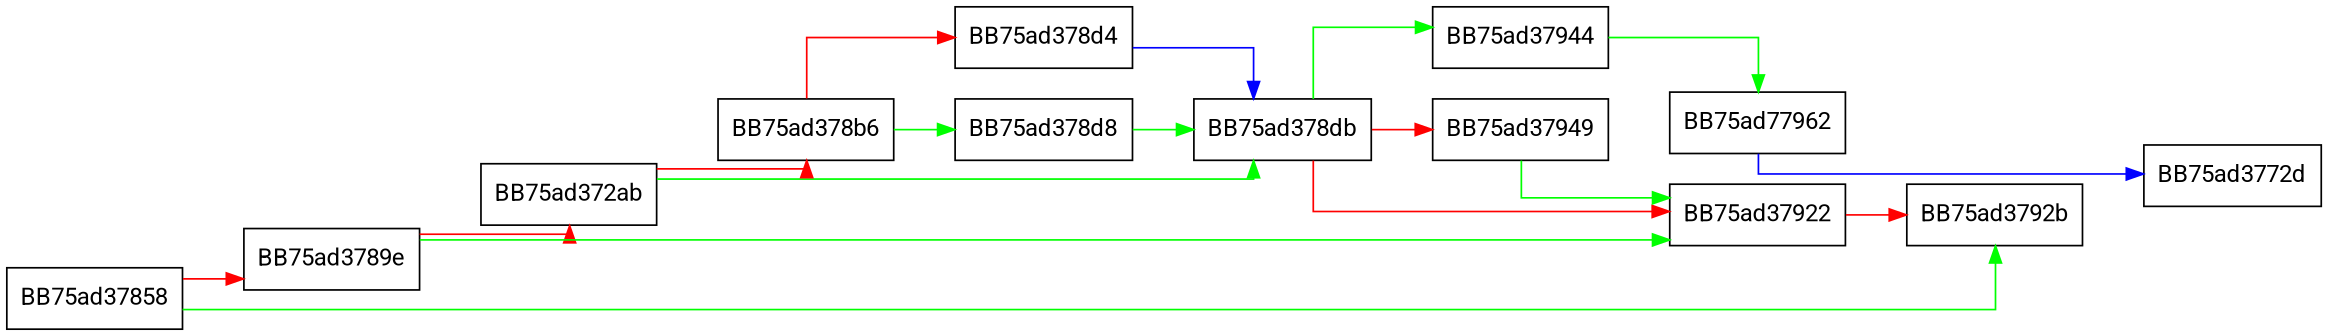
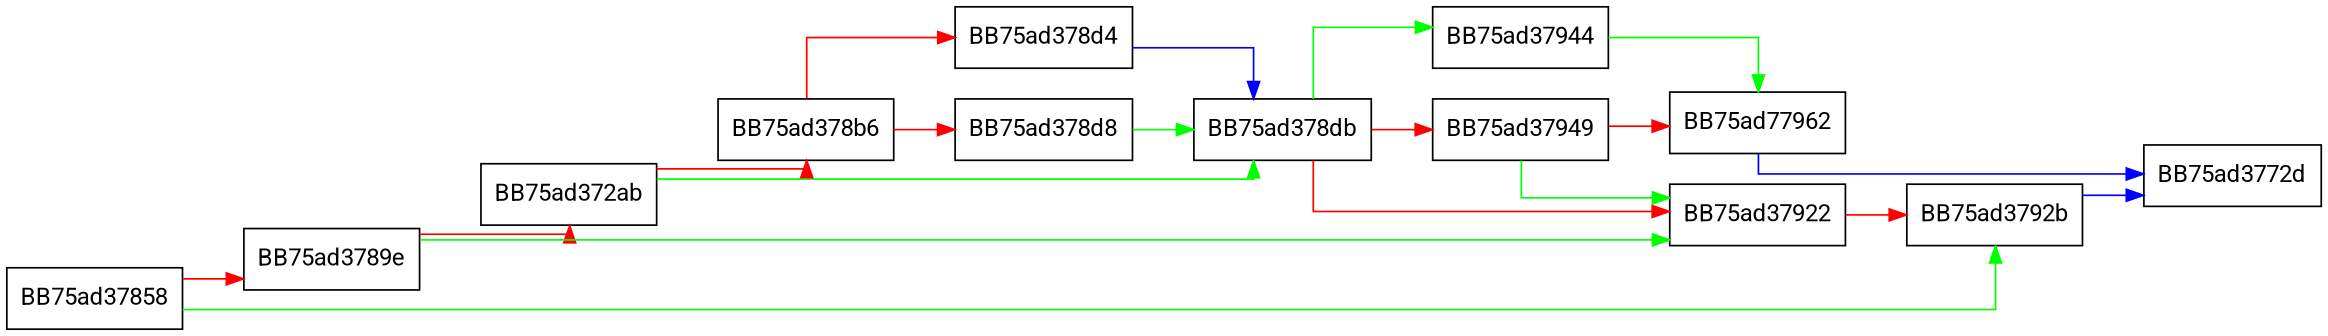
edge "BB75ad37949" -> "BB75ad77962": added
edge "BB75ad378b6" -> "BB75ad378d8": color green -> red
edge "BB75ad3792b" -> "BB75ad3772d": added
